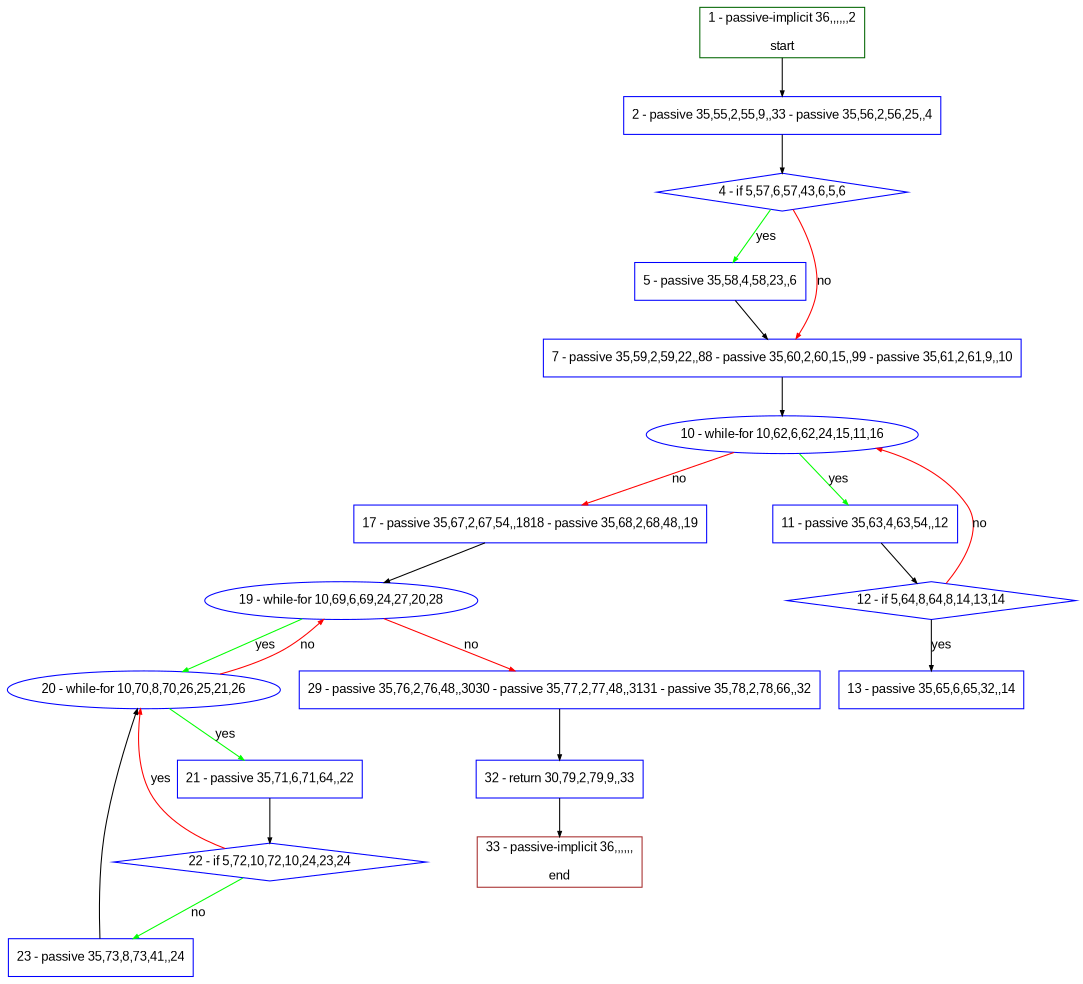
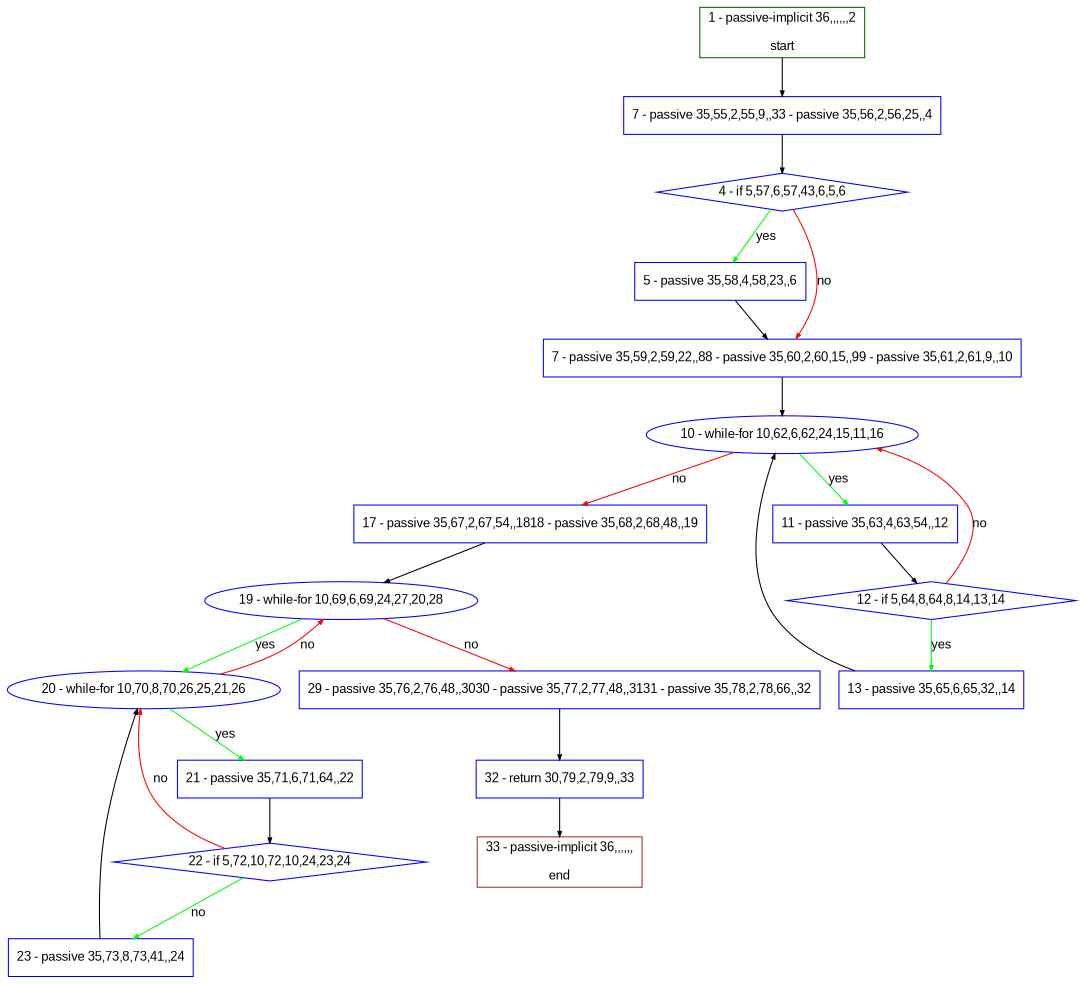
node "2 - passive 35,55,2,55,9,,33 - passive 35,56,2,56,25,,4": label "2 - passive 35,55,2,55,9,,33 - passive 35,56,2,56,25,,4" -> "7 - passive 35,55,2,55,9,,33 - passive 35,56,2,56,25,,4"
edge "13 - passive 35,65,6,65,32,,14" -> "10 - while-for 10,62,6,62,24,15,11,16": added
edge "12 - if 5,64,8,64,8,14,13,14" -> "13 - passive 35,65,6,65,32,,14": color #000000 -> #00ff00
edge "22 - if 5,72,10,72,10,24,23,24" -> "20 - while-for 10,70,8,70,26,25,21,26": label "yes" -> "no"
